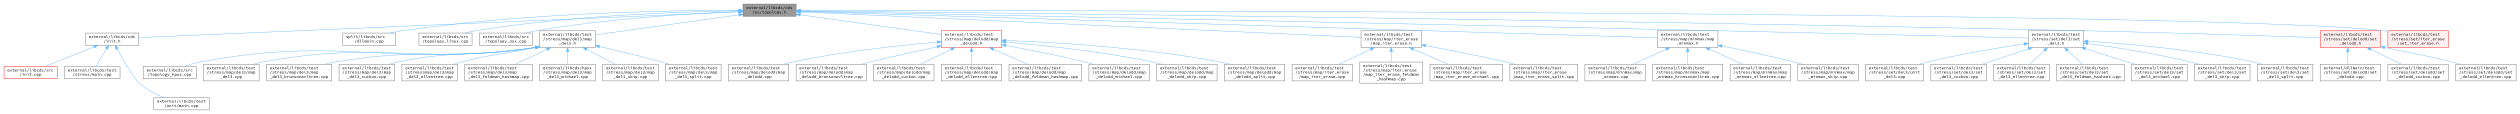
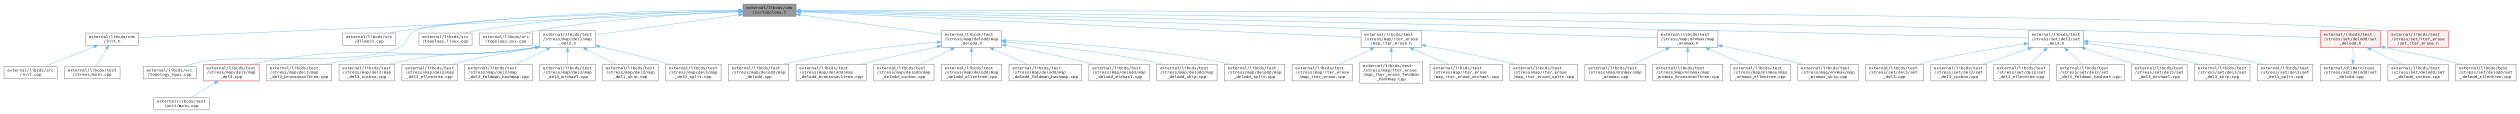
node "split/libcds/src /dllmain.cpp": label "split/libcds/src /dllmain.cpp" -> "external/libcds/src /dllmain.cpp"
node "external/libcds/test /stress/map/delodd/map _delodd.h": color red -> grey40
edge "external/libcds/src /topology_hpux.cpp" -> "external/libcds/test /stress/map/del3/map _del3.h": now "external/libcds/src /topology_hpux.cpp" -> "external/libcds/cds /os/topology.h"
edge "external/dllmain/test /stress/set/delodd/set _delodd.cpp" -> "external/libcds/test /stress/set/delodd/set _delodd.h": reversed
node "external/libcds/src /init.cpp": color red -> grey40
node "external/libcds/test /stress/map/del3/map _del3.cpp": color grey40 -> red
node "external/libcds/hpux /stress/map/del3/map _del3_michael.cpp": label "external/libcds/hpux /stress/map/del3/map _del3_michael.cpp" -> "external/libcds/test /stress/map/del3/map _del3_michael.cpp"
node "external/libcds/test /stress/set/del3/unit _del3.cpp": label "external/libcds/test /stress/set/del3/unit _del3.cpp" -> "external/libcds/test /stress/set/del3/set _del3.cpp"
edge "external/libcds/test /unit/main.cpp" -> "external/libcds/cds /init.h": now "external/libcds/test /unit/main.cpp" -> "external/libcds/test /stress/map/del3/map _del3.cpp"
